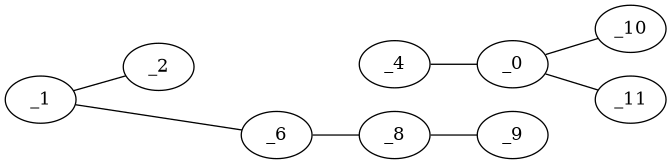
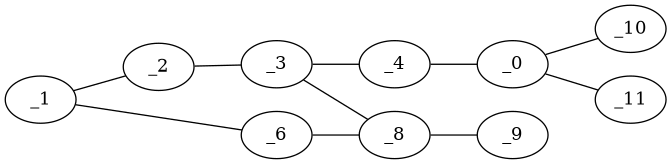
node "_3": added
